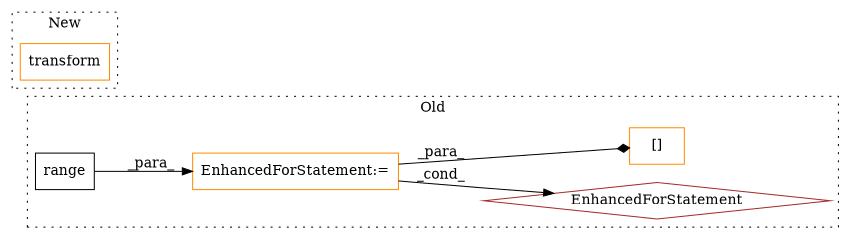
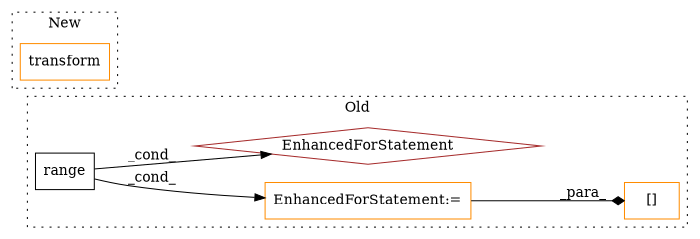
edge "range" -> "EnhancedForStatement:=": label "_para_" -> "_cond_"
edge "EnhancedForStatement:=" -> "EnhancedForStatement": now "range" -> "EnhancedForStatement"
